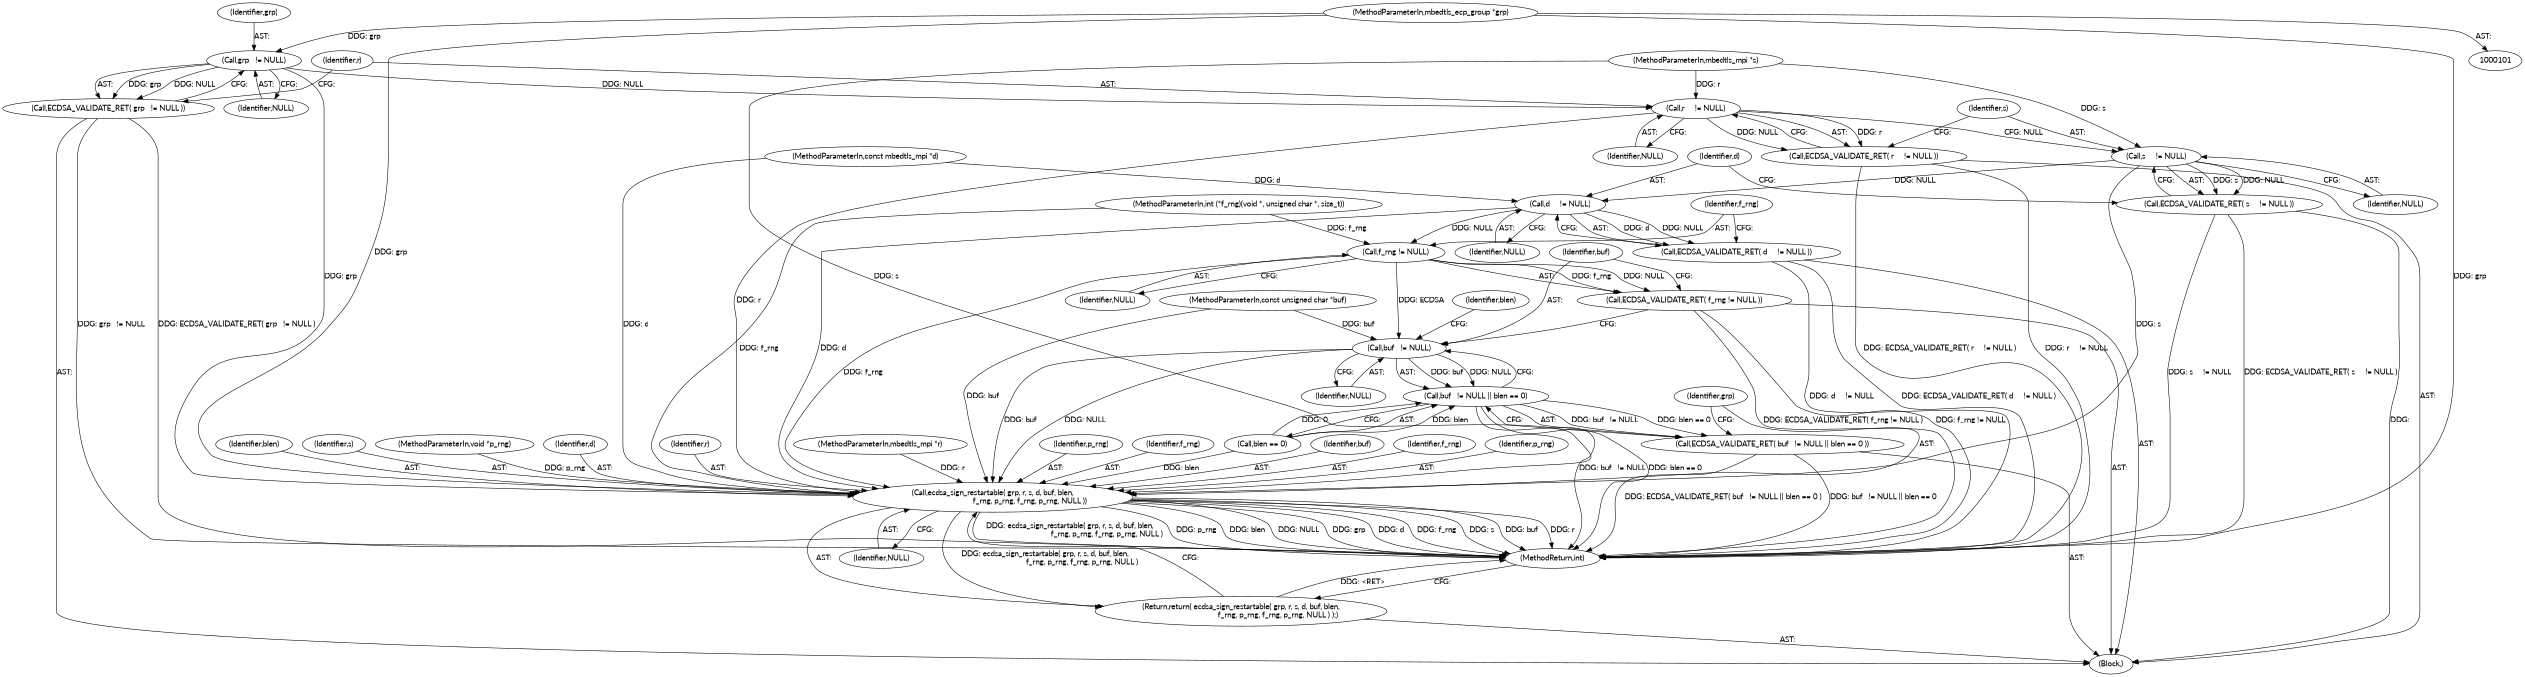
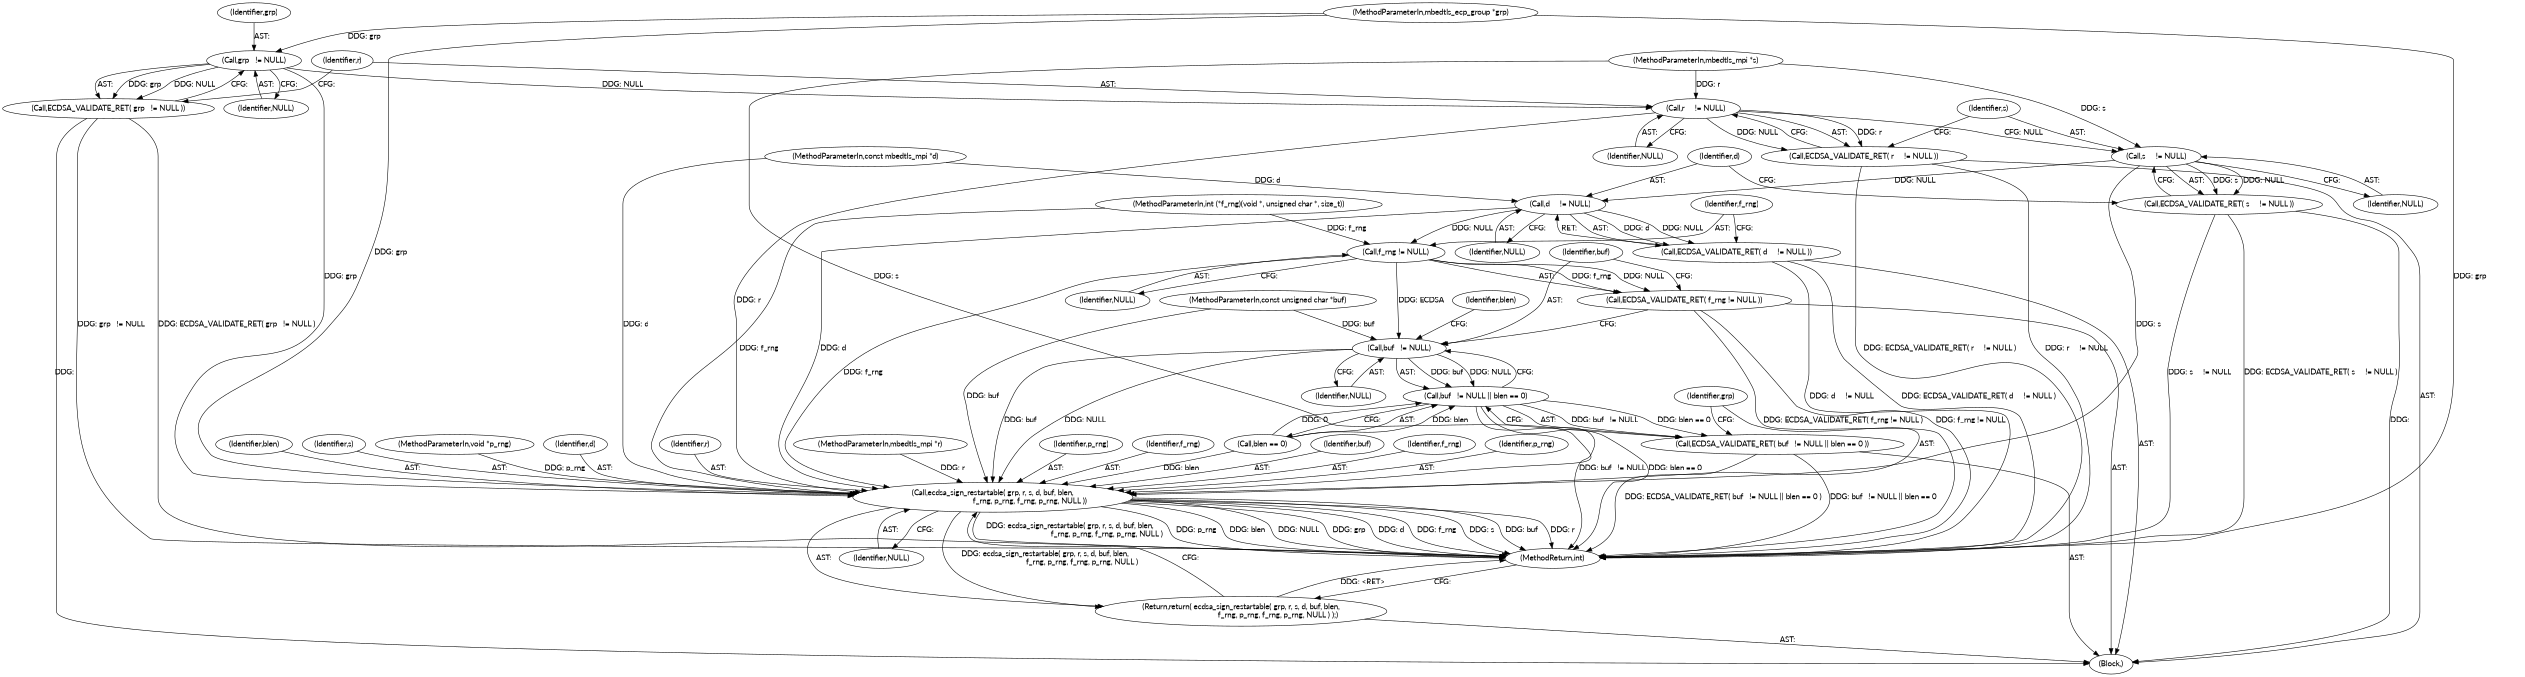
node "1000101": removed
edge "(Call,ECDSA_VALIDATE_RET( d     != NULL ))" -> "(Call,d     != NULL)": label "CFG: " -> "RET: "
edge "(Call,ECDSA_VALIDATE_RET( grp   != NULL ))" -> "(Block,)": label "AST: " -> "DDG: "
